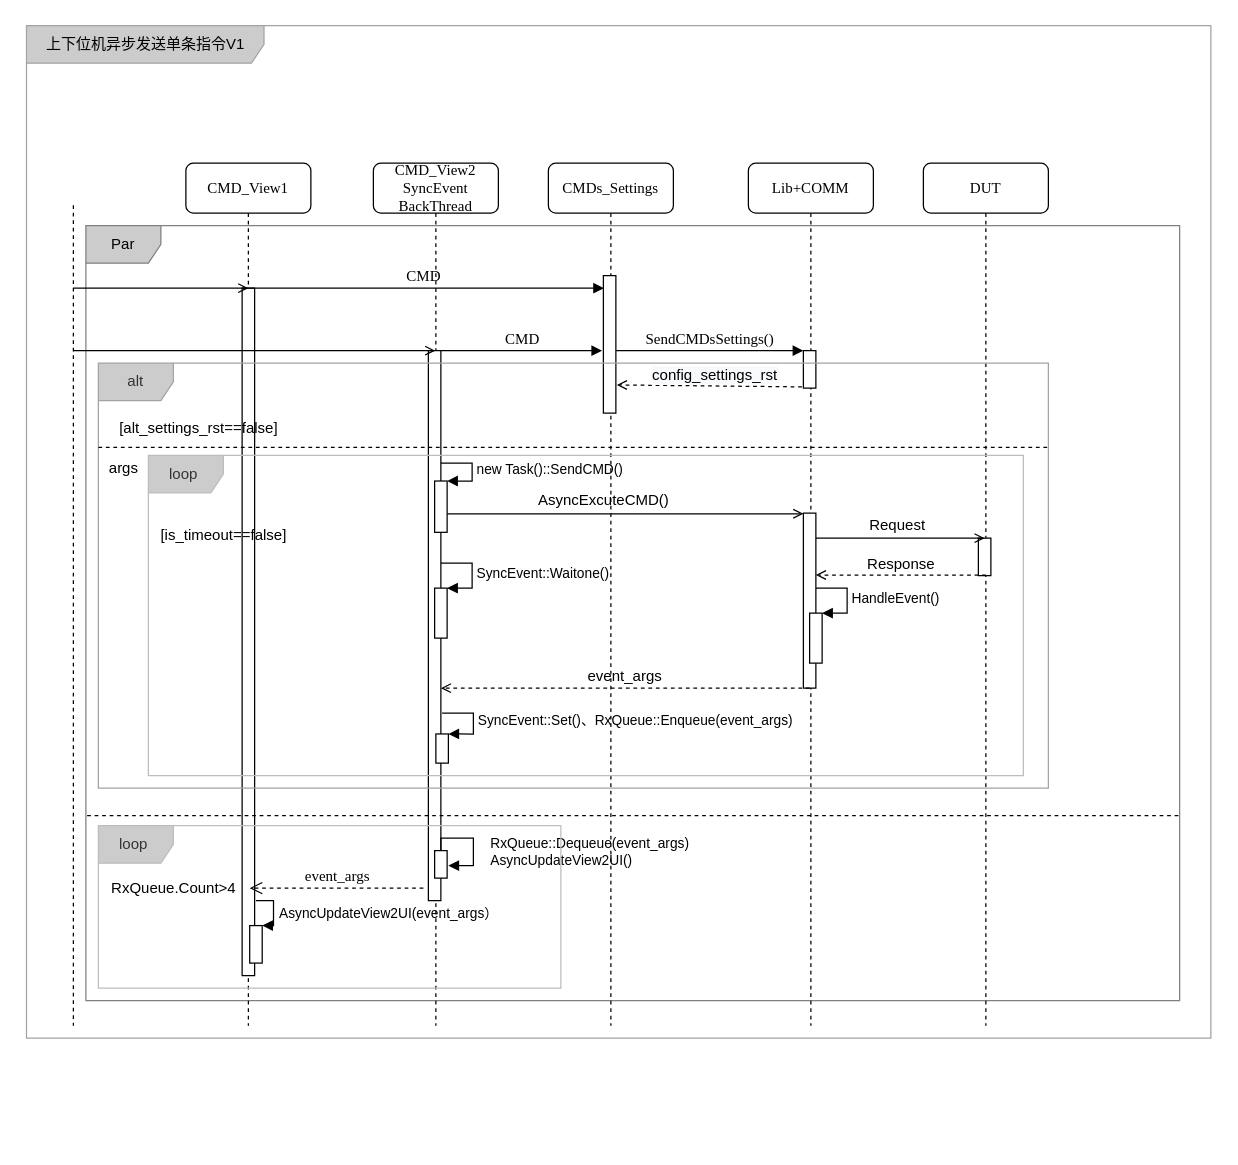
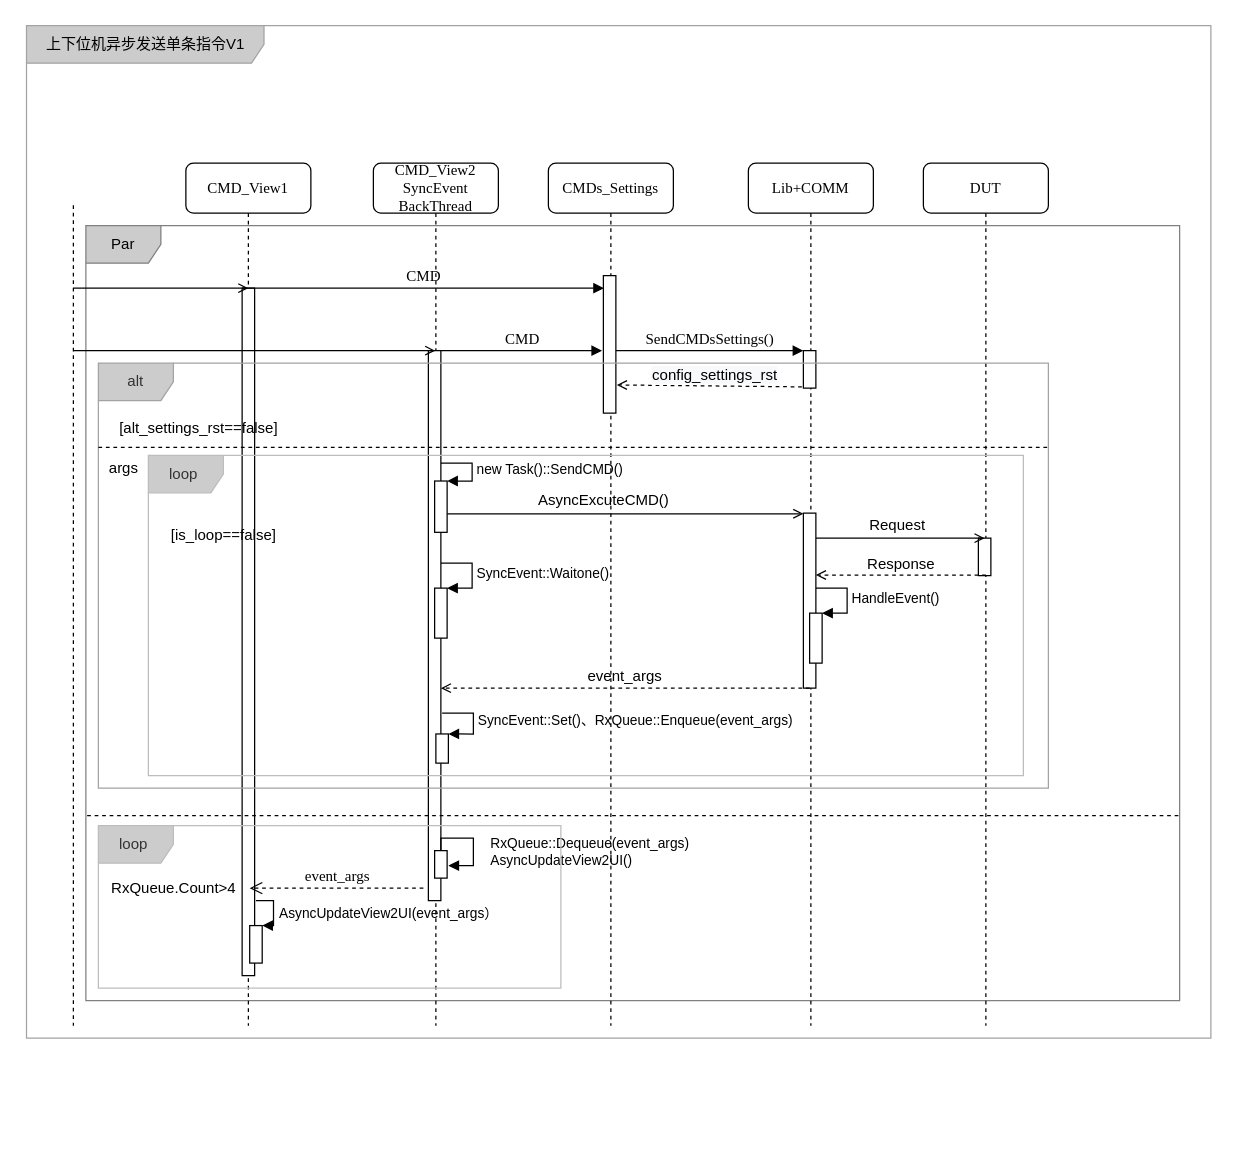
node "[is_timeout==false]": label "[is_timeout==false]" -> "[is_loop==false]"
